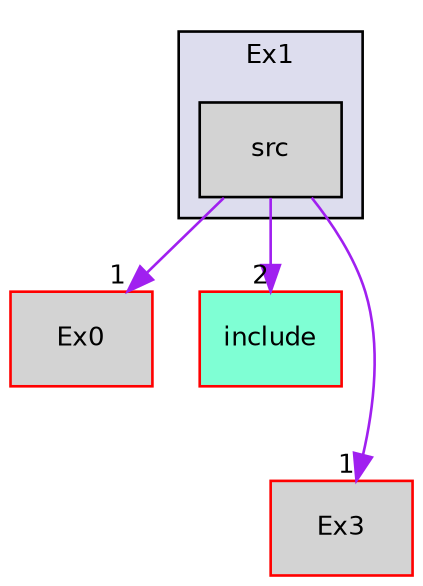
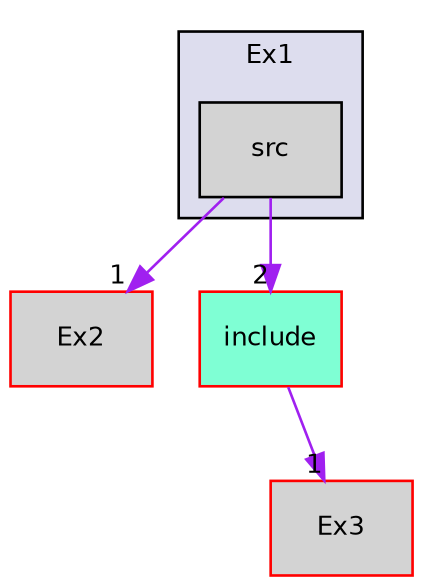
edge "src" -> "Ex3": now "include" -> "Ex3"
node "Ex0": label "Ex0" -> "Ex2"
